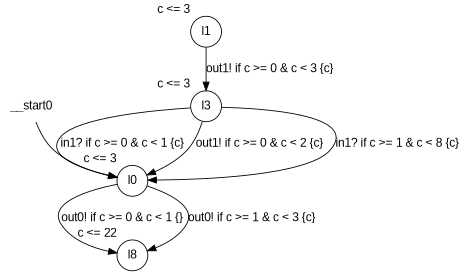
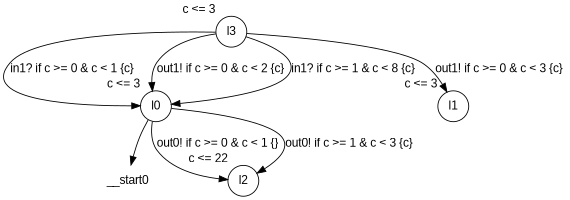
edge "l1 c <= 3" -> "l3 c <= 3": reversed
edge "__start0" -> "l0 c <= 3": reversed
node "l8 c <= 22": label "l8 c <= 22" -> "l2 c <= 22"
